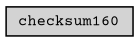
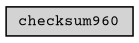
node "checksum160": label "checksum160" -> "checksum960"
